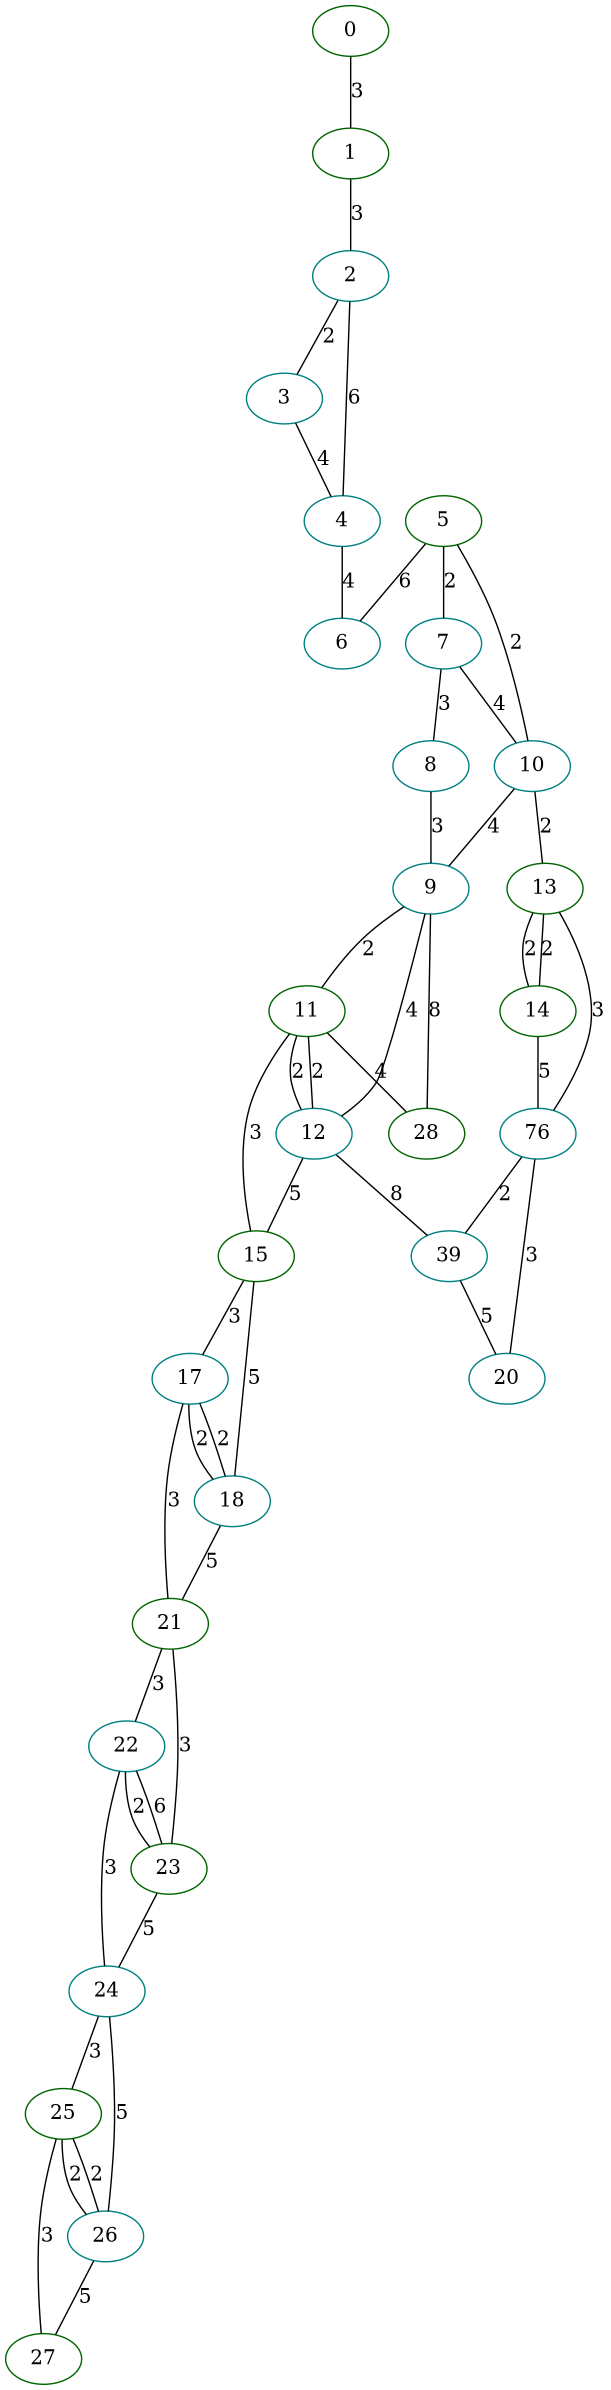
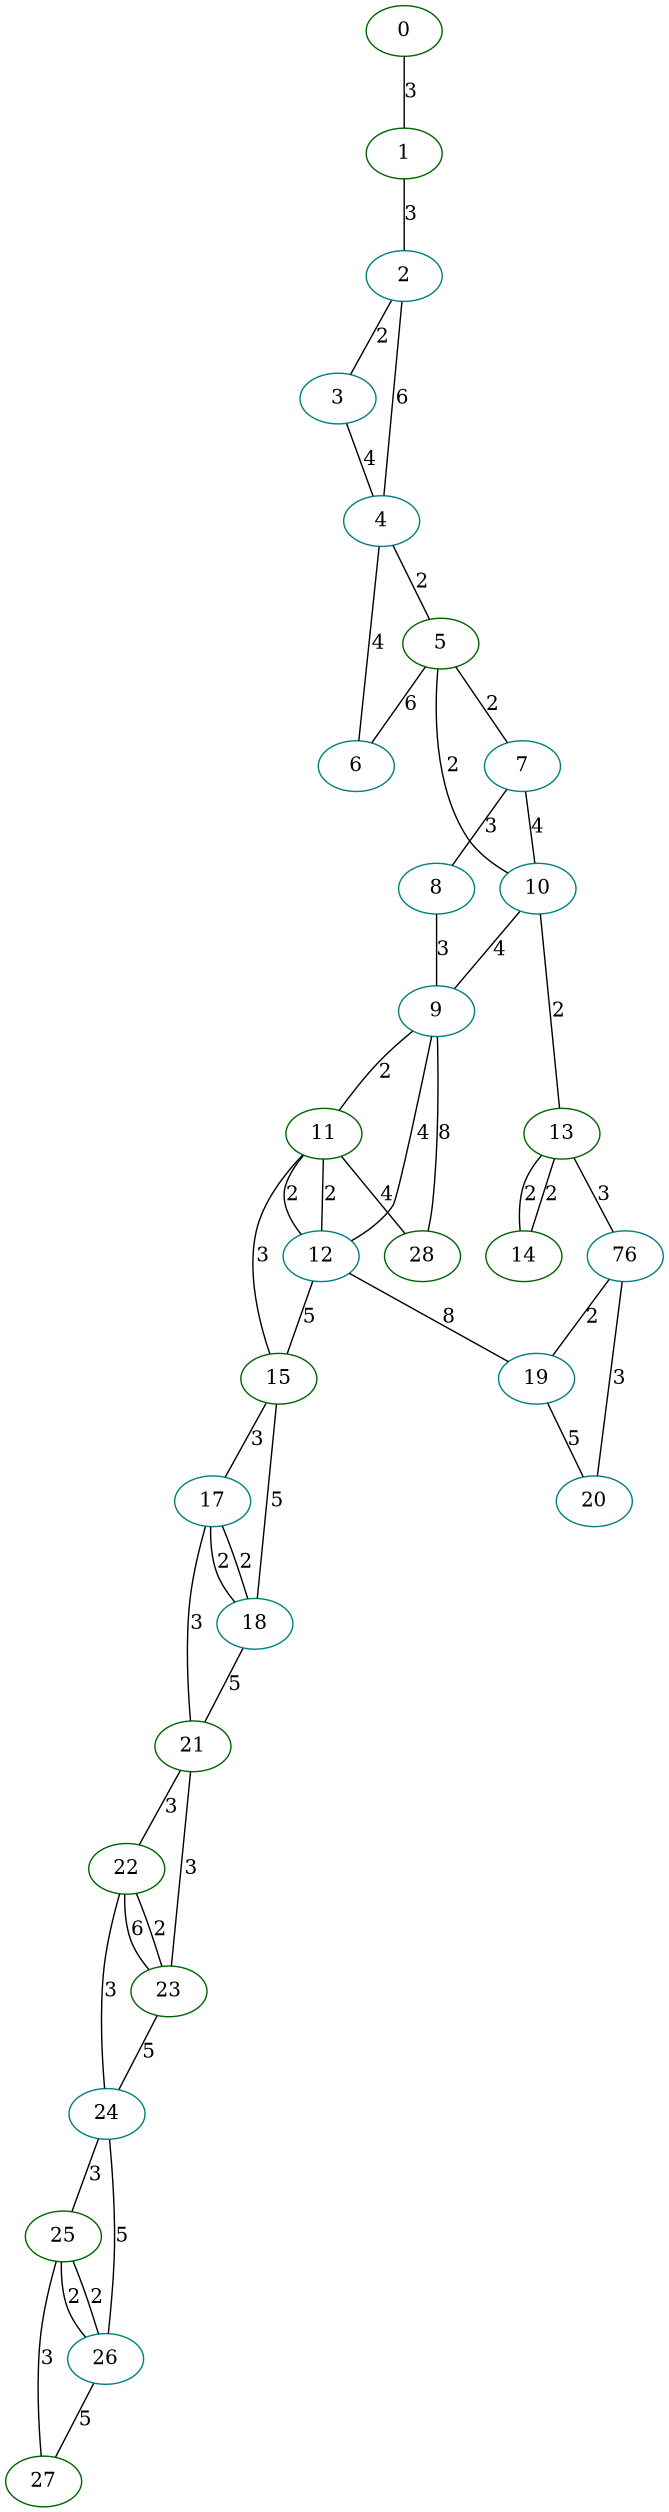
edge "4" -- "5": added, label "2"
edge "14" -- "76": removed, label "5"
node "39": label "39" -> "19"
node "22": color teal -> darkgreen
